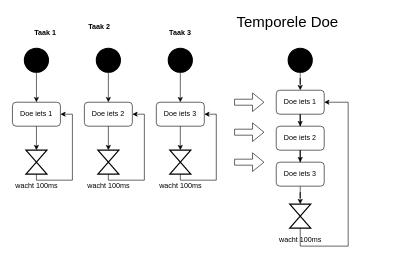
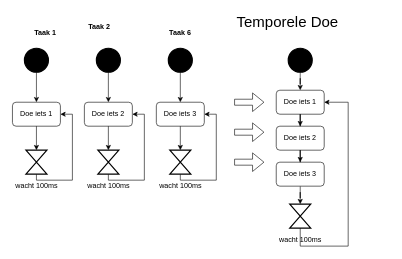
node "Taak 3": label "Taak 3" -> "Taak 6"
